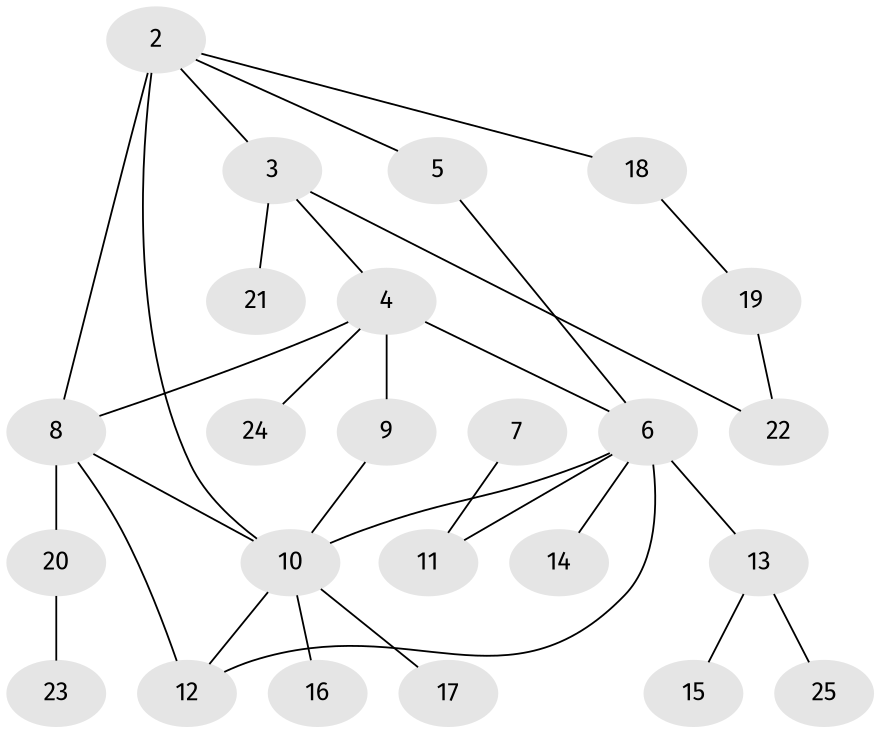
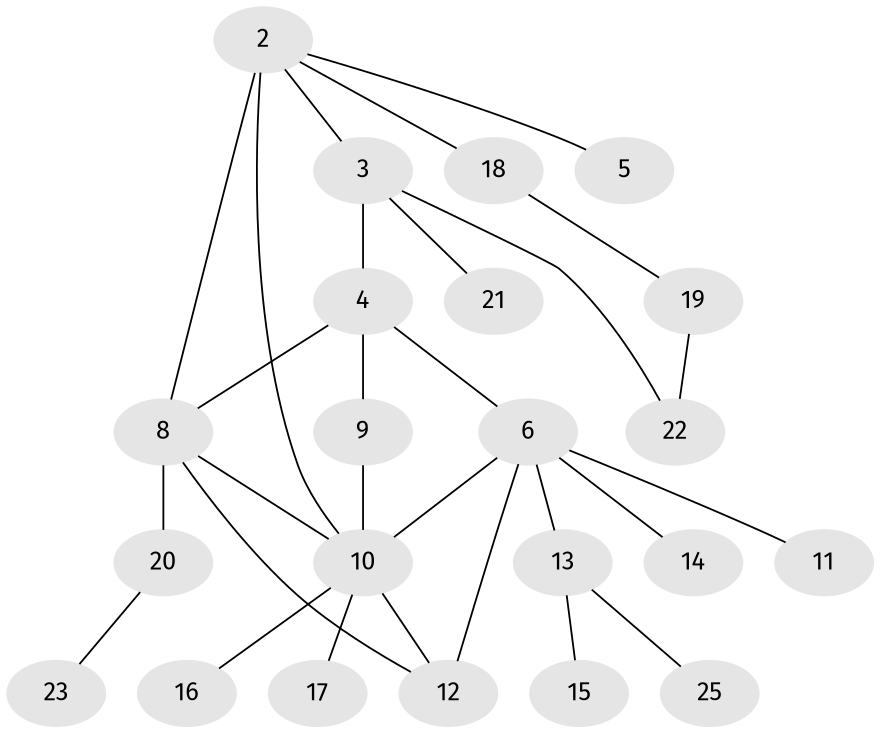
edge "5" -- "6": removed
node "24": removed
node "7": removed
